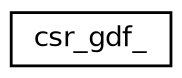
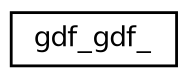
node "csr_gdf_": label "csr_gdf_" -> "gdf_gdf_"
